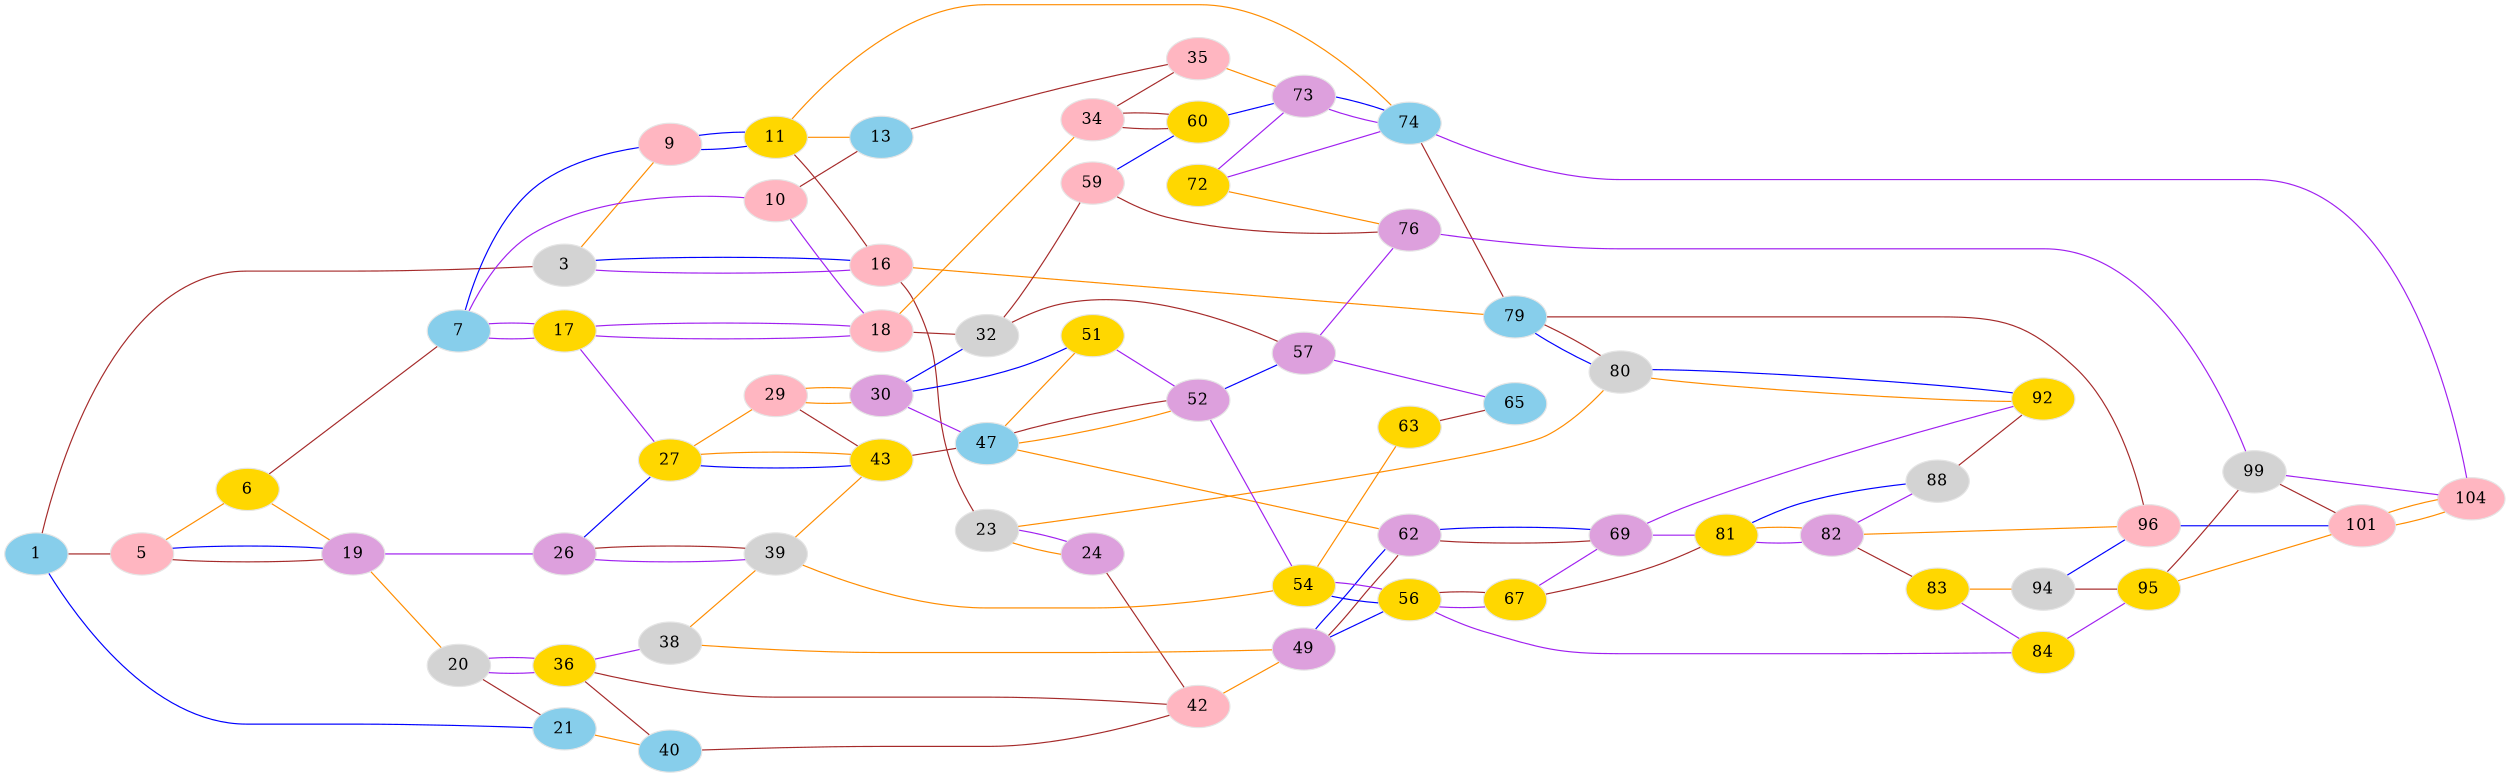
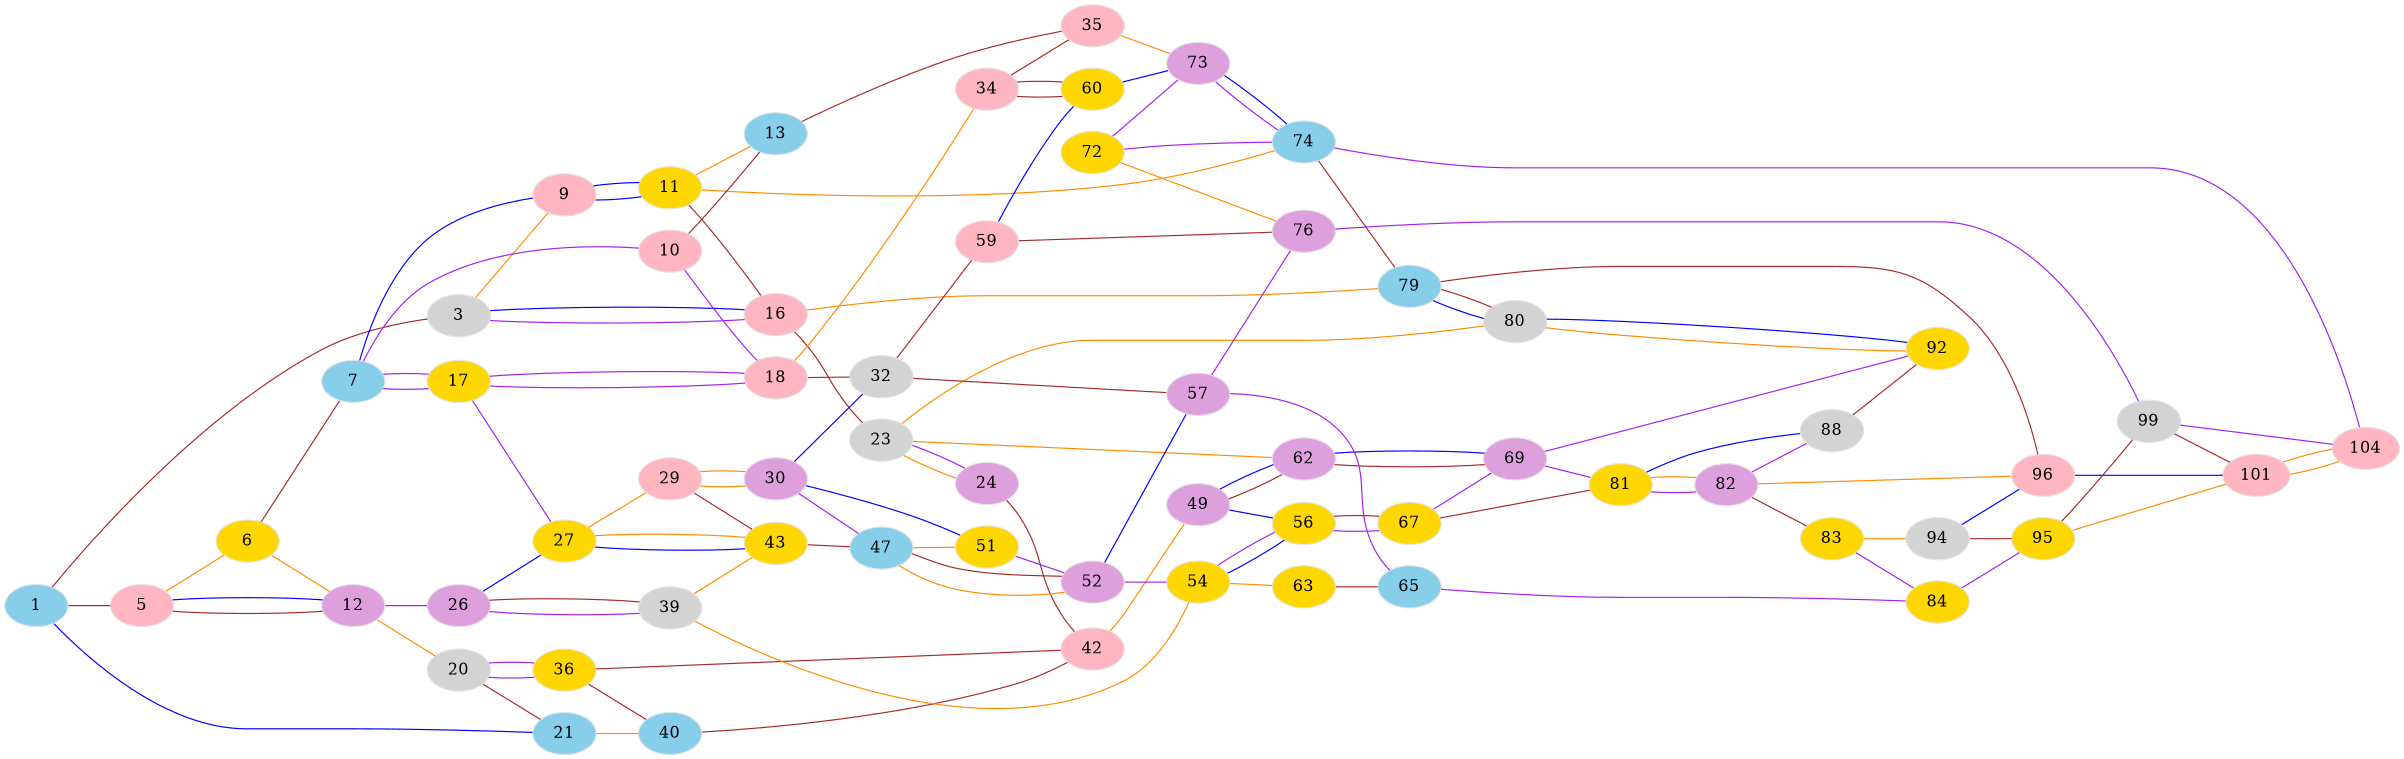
edge "47" -- "62": now "23" -- "62"
node "19": label "19" -> "12"
node "38": removed
edge "56" -- "84": now "65" -- "84"
